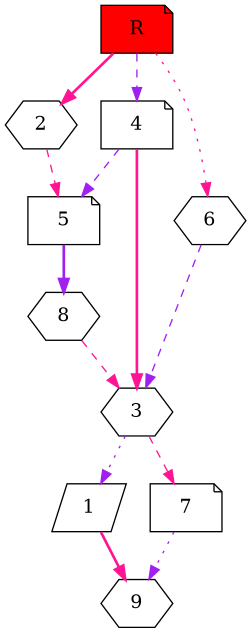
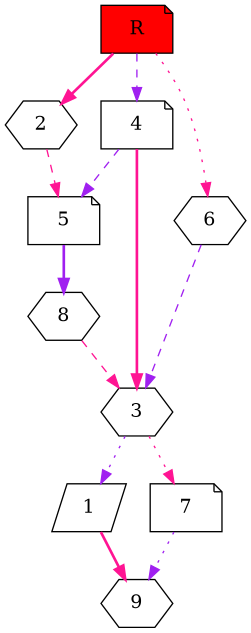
edge "3" -> "7": style dashed -> dotted
